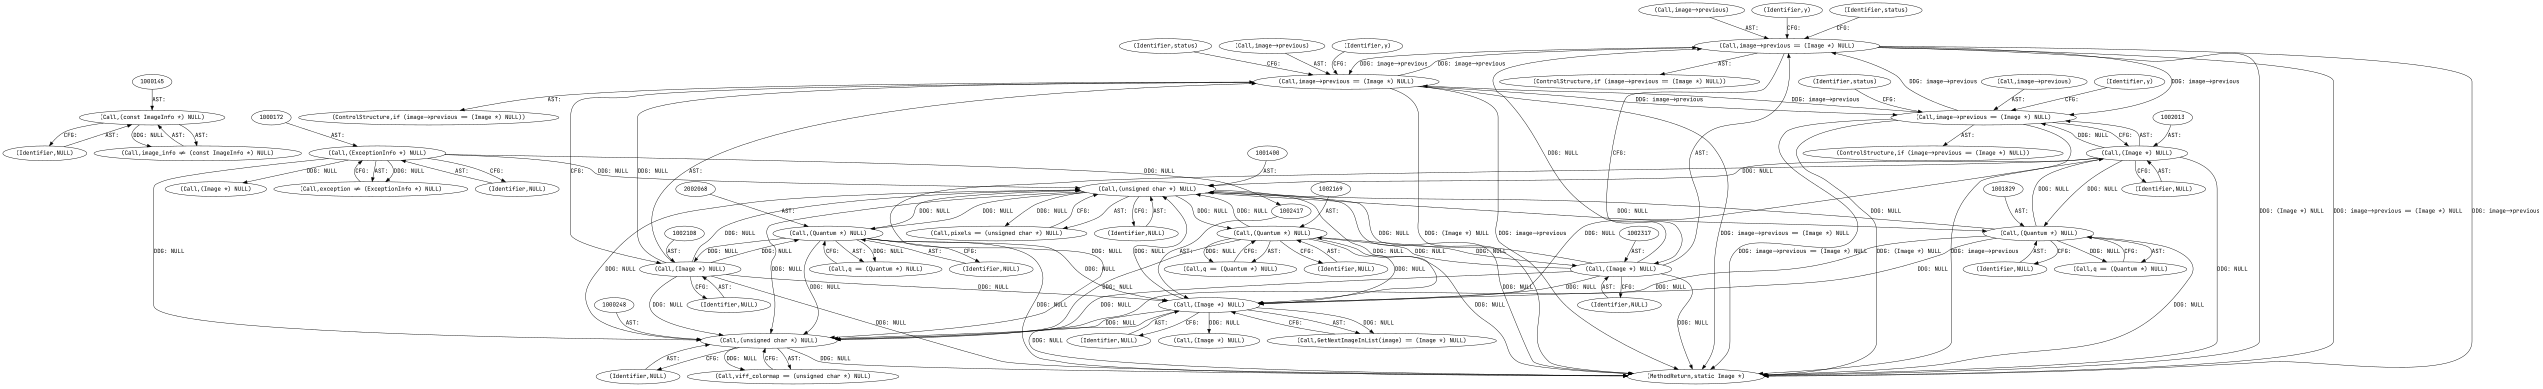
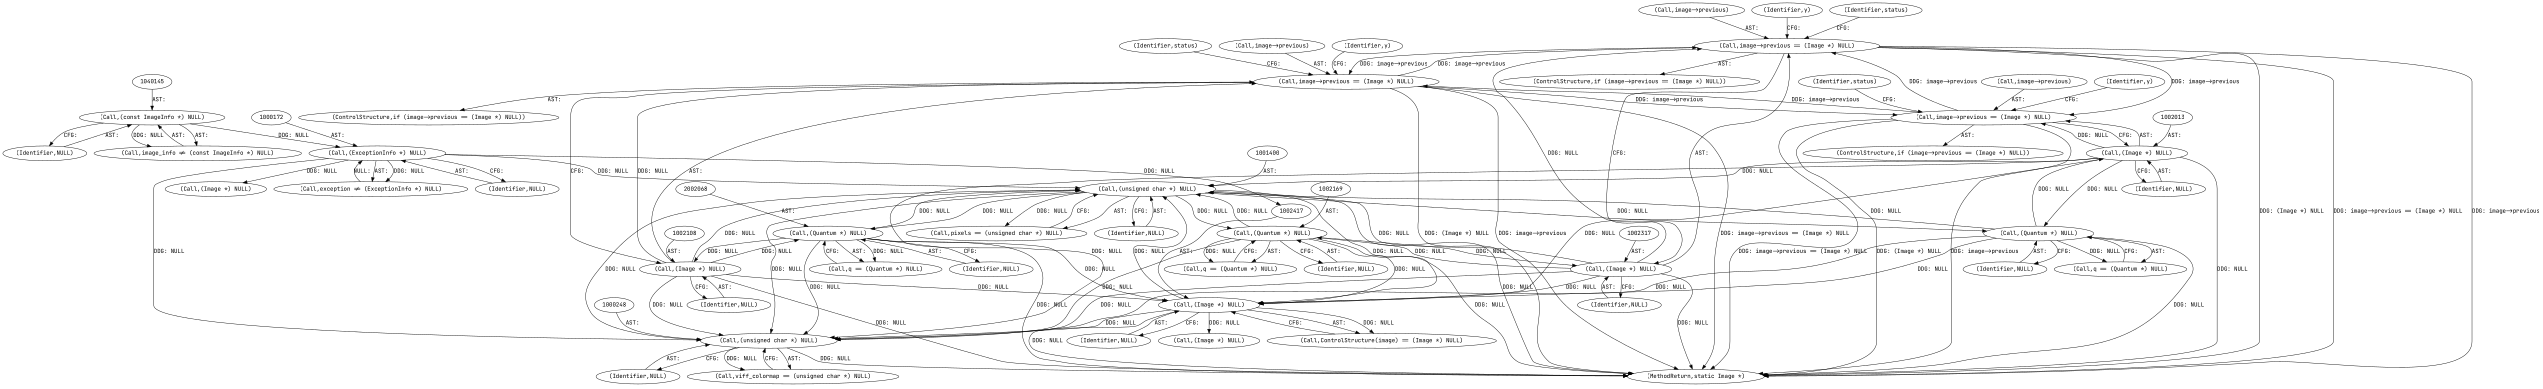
node "1000145": label "1000145" -> "1040145"
edge "(Call,(const ImageInfo *) NULL)" -> "(Call,(ExceptionInfo *) NULL)": added, label "DDG: NULL"
edge "(Call,exception != (ExceptionInfo *) NULL)" -> "(Call,(ExceptionInfo *) NULL)": label "CFG: " -> "NULL: "
node "1001829": removed
node "(Call,GetNextImageInList(image) == (Image *) NULL)": label "(Call,GetNextImageInList(image) == (Image *) NULL)" -> "(Call,ControlStructure(image) == (Image *) NULL)"
